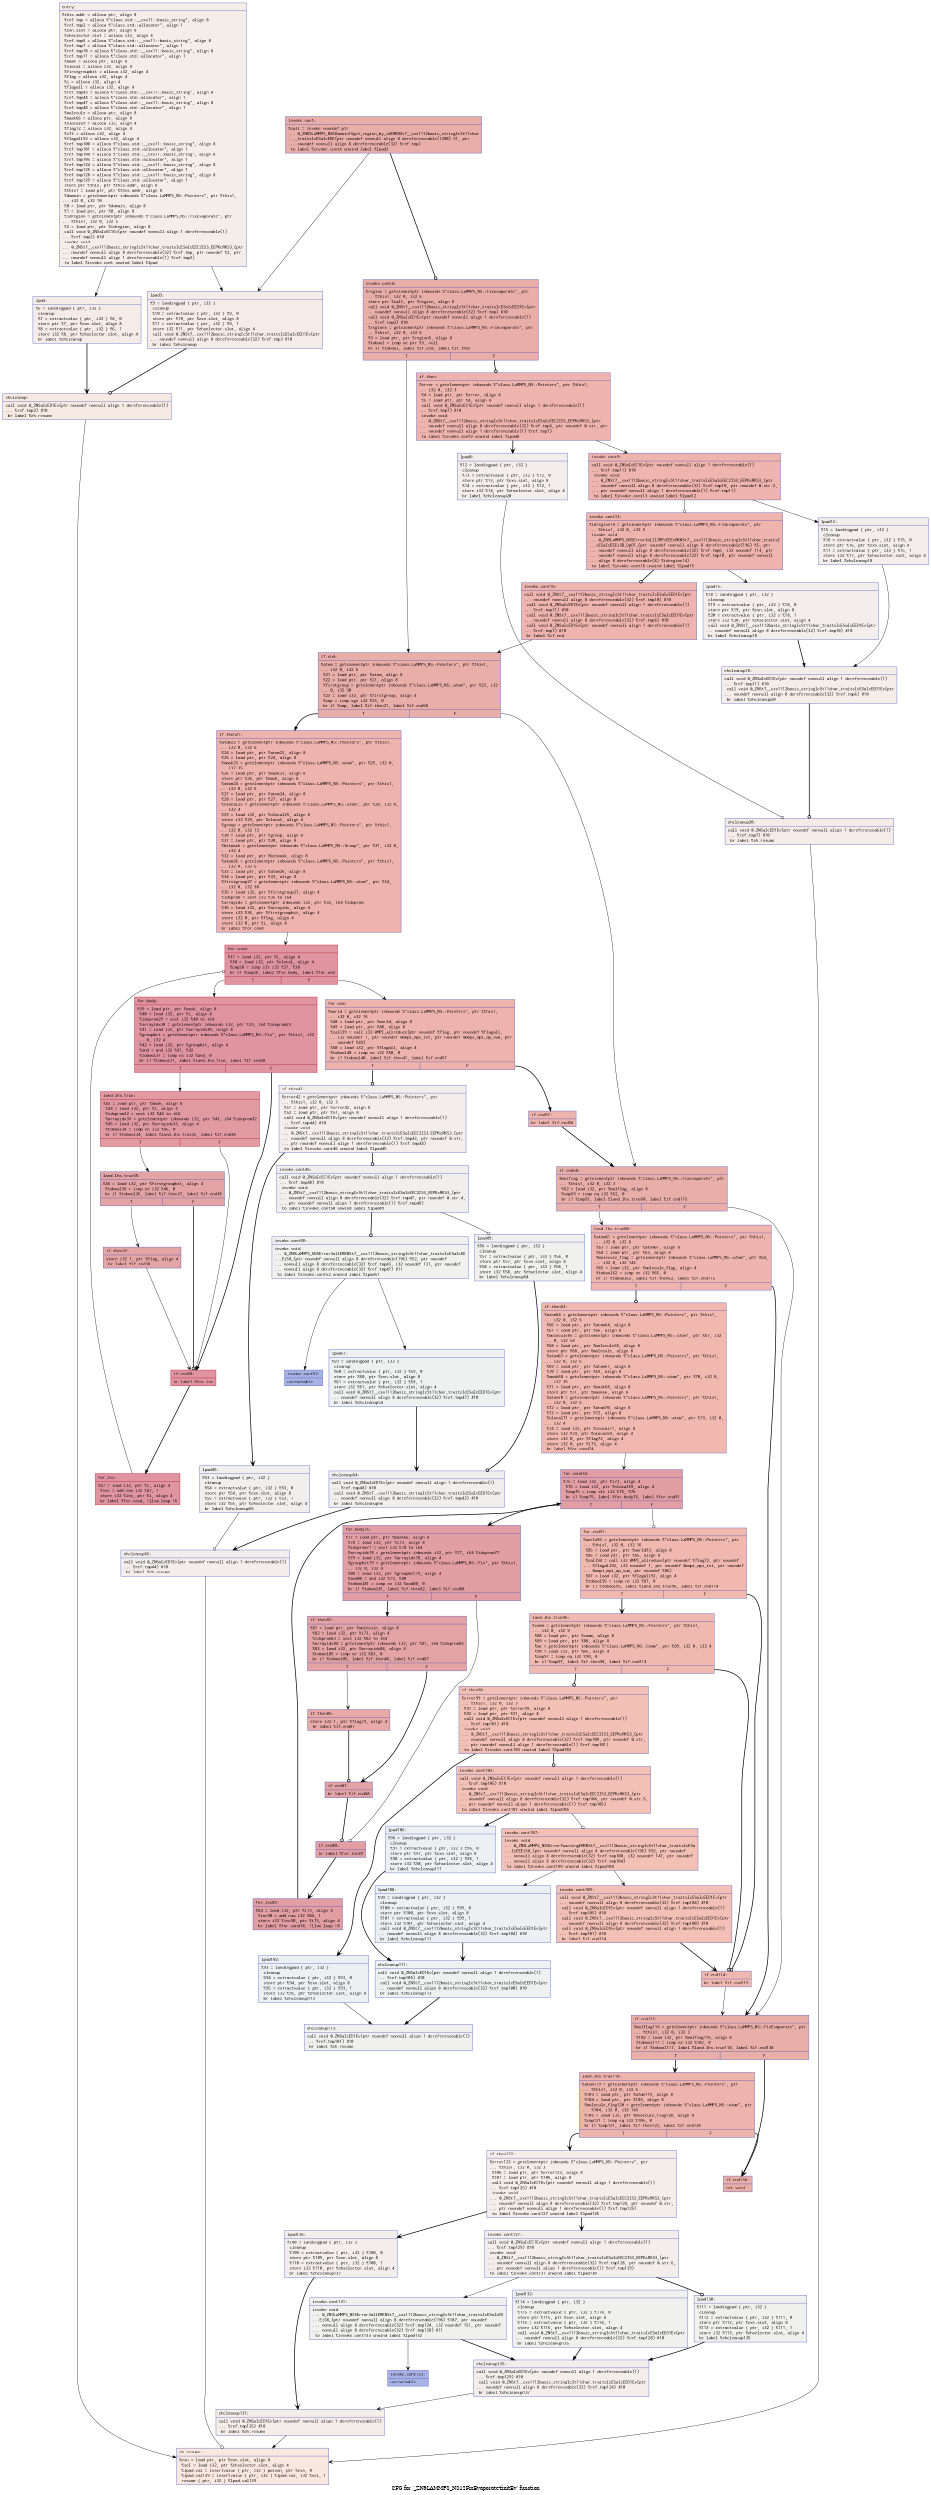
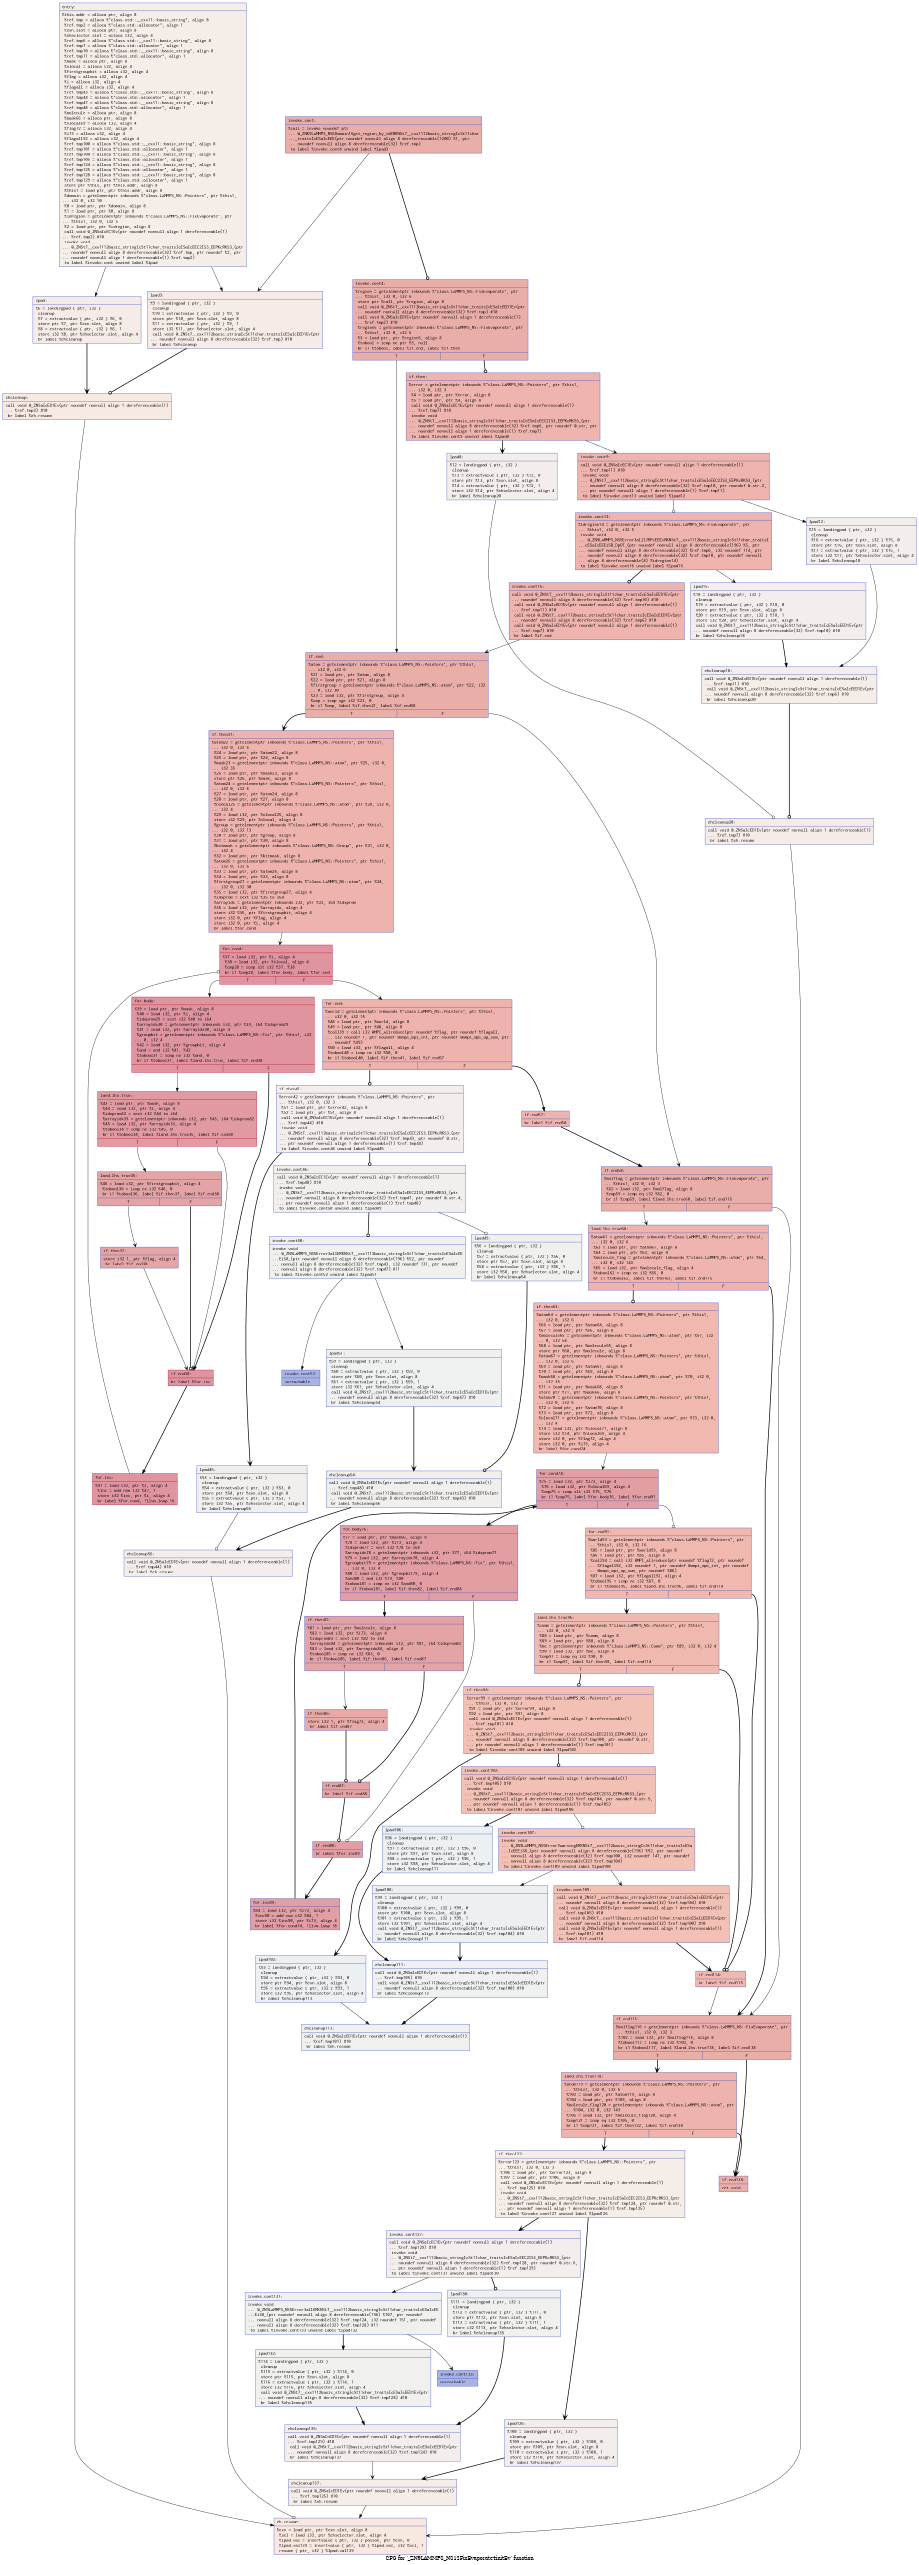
edge "if.end:" -> "if.then21:": arrowhead normal -> vee
edge "if.then82:" -> "if.end87:": arrowhead vee -> odot
edge "invoke.cont131:" -> "ehcleanup135:": now "invoke.cont131:" -> "lpad132:"
